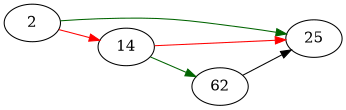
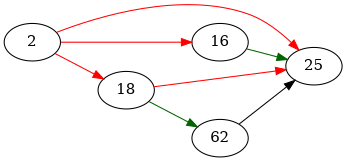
edge "2" -> "25": color darkgreen -> red
node "16": added
node "14": label "14" -> "18"
